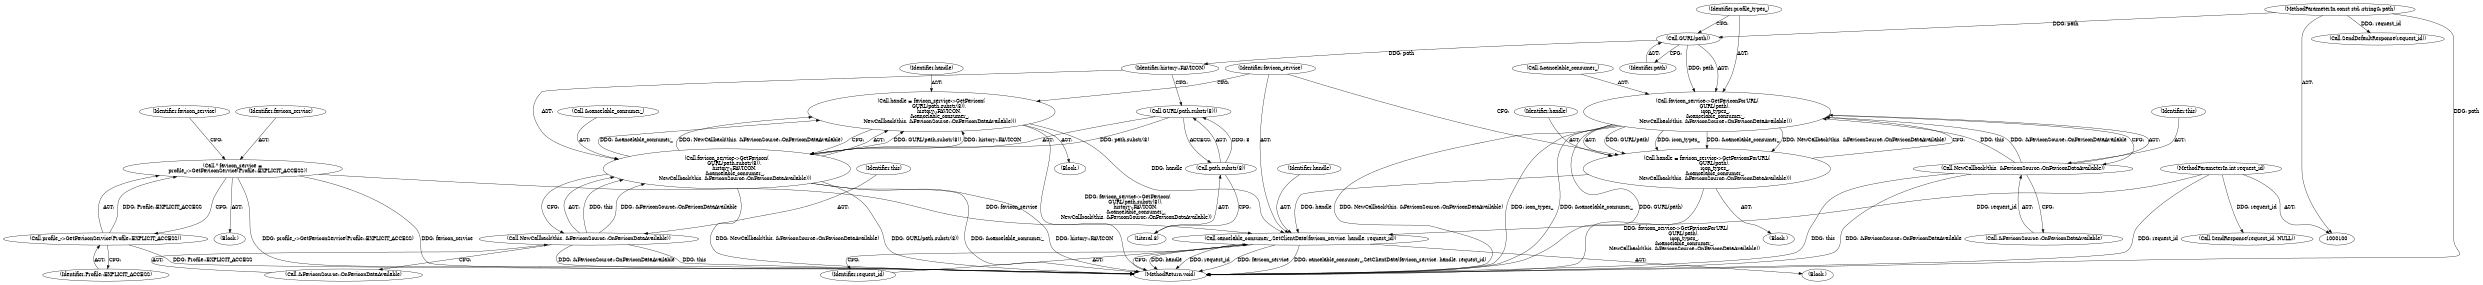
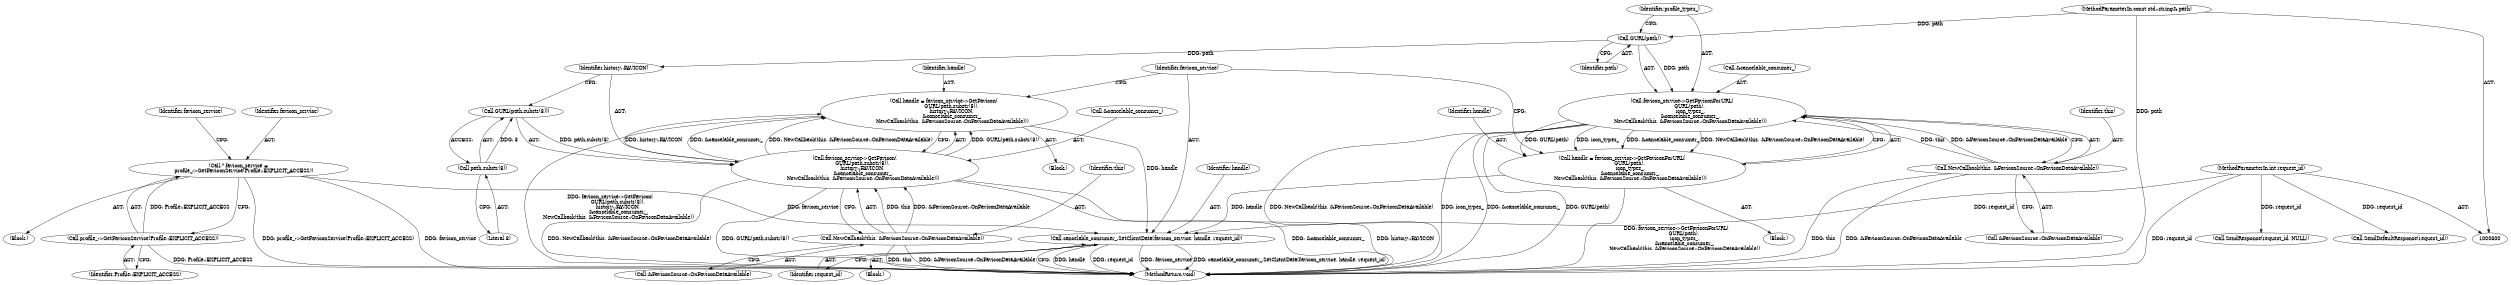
edge "(MethodParameterIn,const std::string& path)" -> "(Call,SendDefaultResponse(request_id))": now "(MethodParameterIn,int request_id)" -> "(Call,SendDefaultResponse(request_id))"
node "1000100": label "1000100" -> "1000300"
